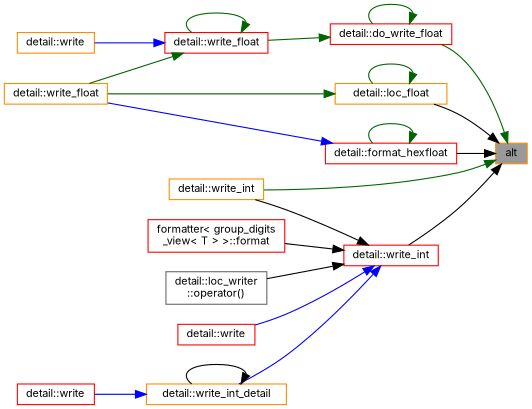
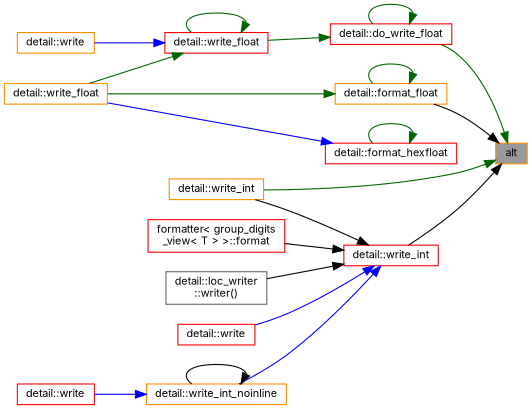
node "detail::loc_float": label "detail::loc_float" -> "detail::format_float"
edge "detail::format_hexfloat" -> "alt": removed
node "detail::loc_writer ::operator()": label "detail::loc_writer ::operator()" -> "detail::loc_writer ::writer()"
node "detail::write_int_detail": label "detail::write_int_detail" -> "detail::write_int_noinline"
